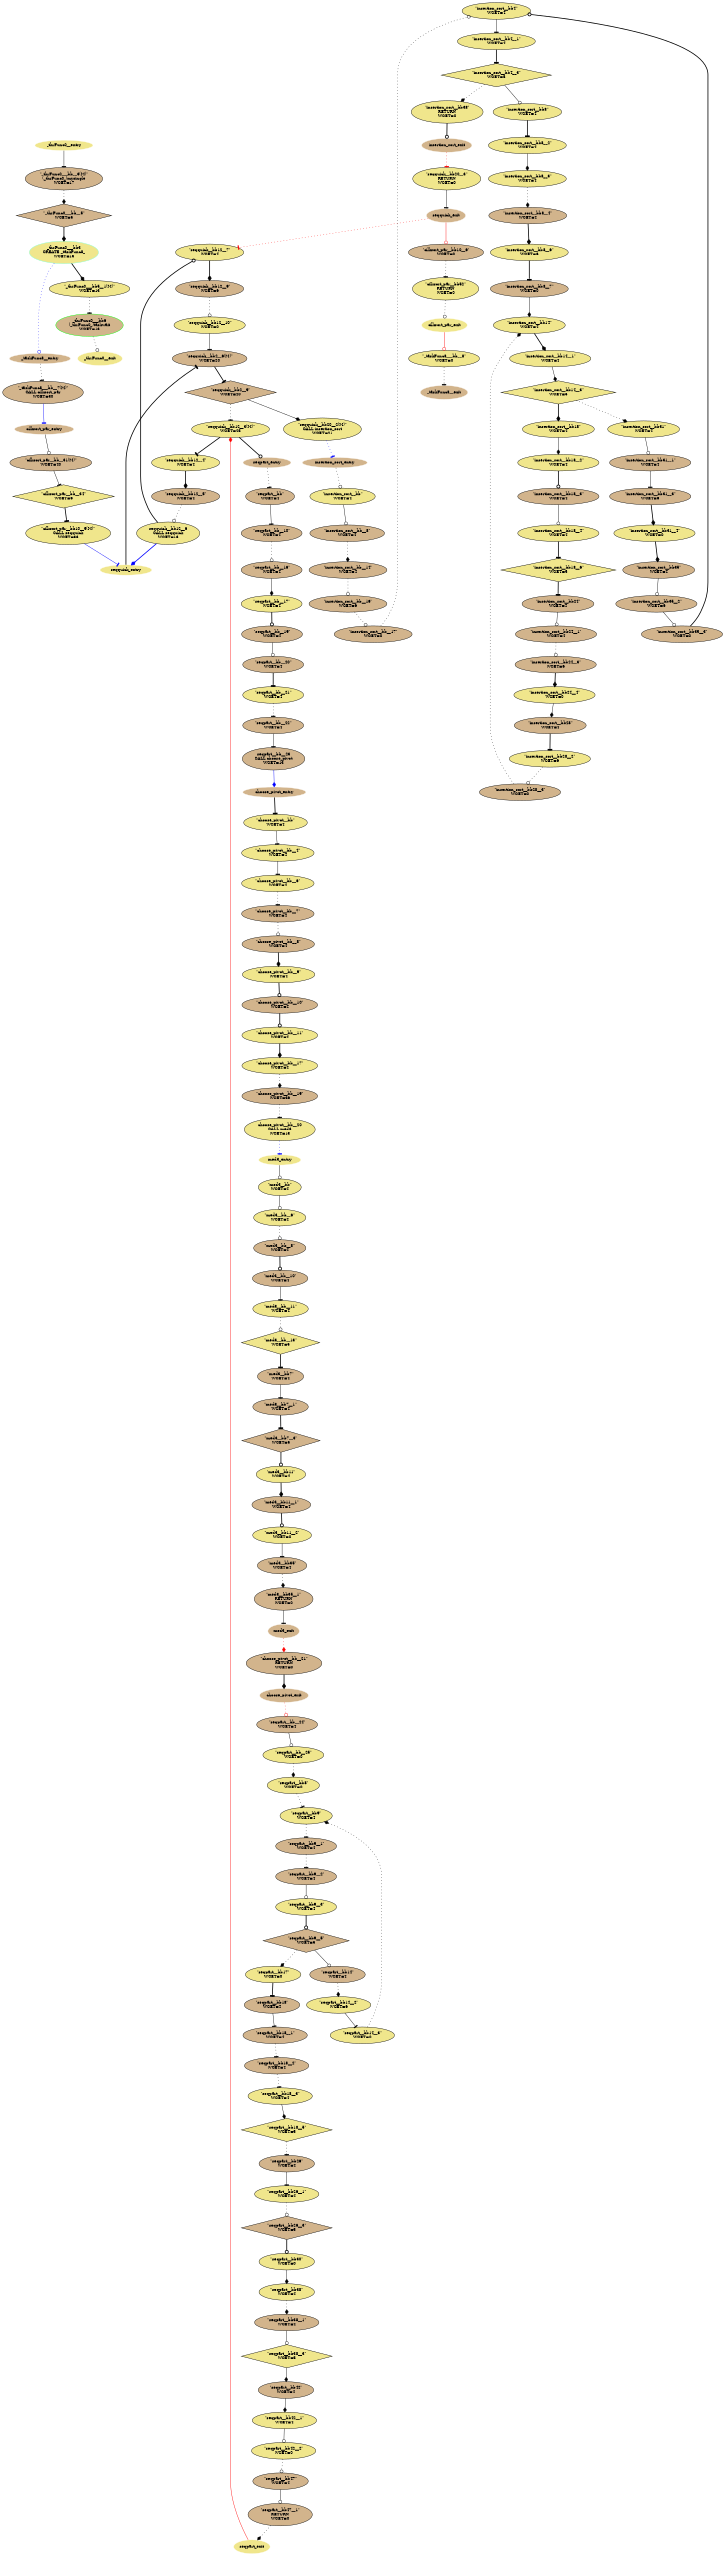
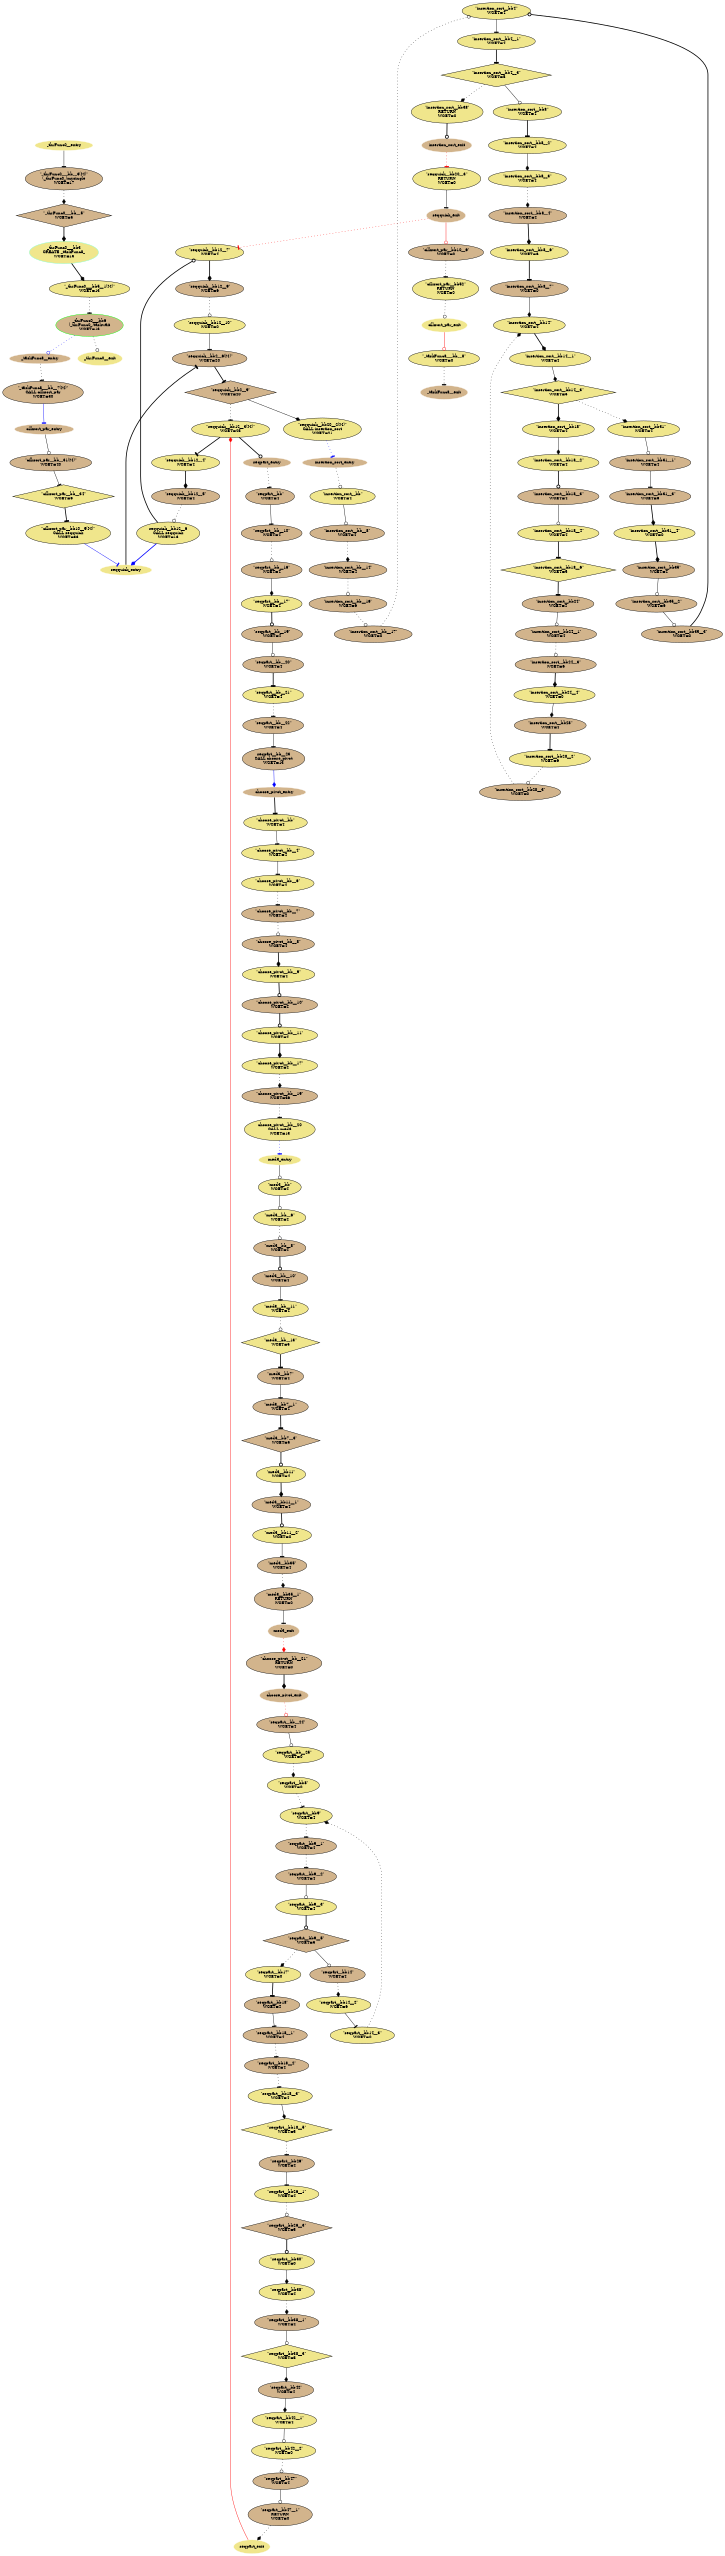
edge "_thrFunc0___bb3 CREATE _taskFunc8_ WCET=13" -> "_taskFunc8__entry": now "_thrFunc0___bb6 (_thrFunc0_)taskwait WCET=13" -> "_taskFunc8__entry"
